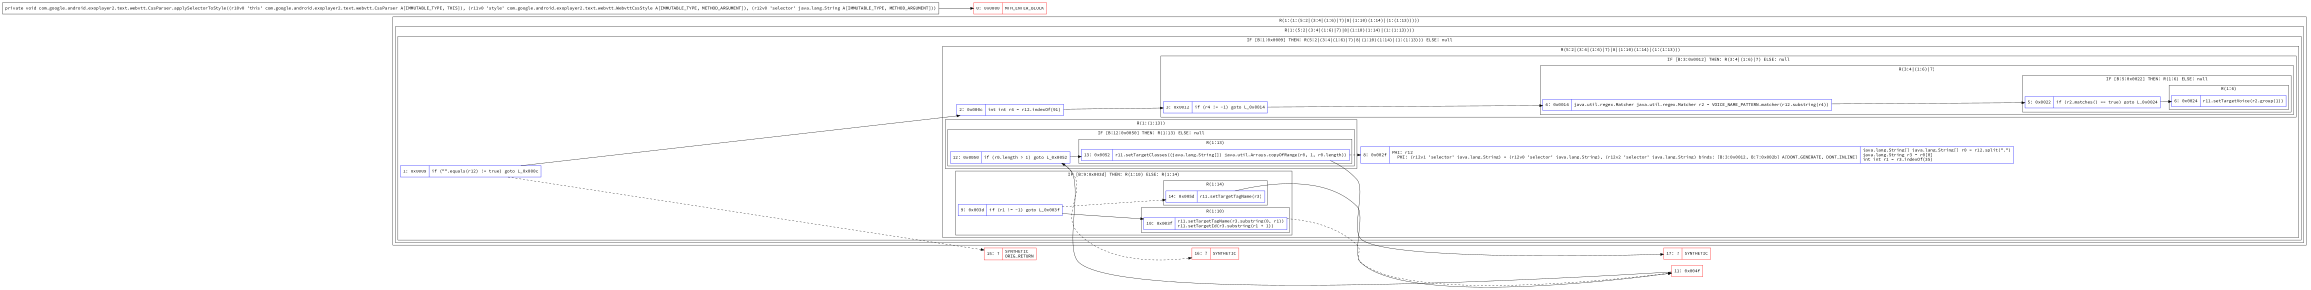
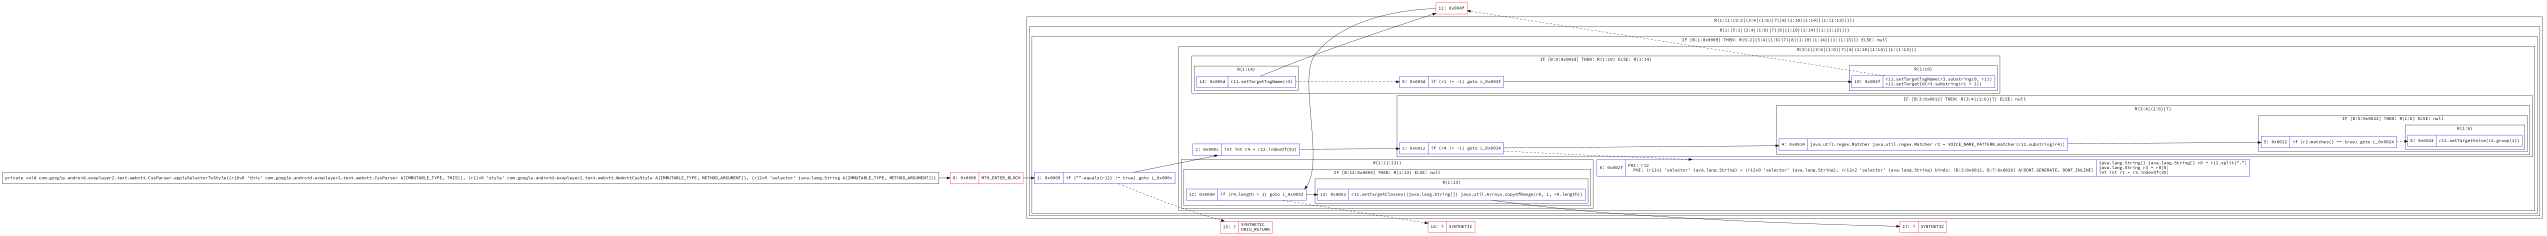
edge "5: 0x0022" -> "6: 0x0024": style solid -> dashed
edge "13: 0x0052" -> "8: 0x002f": now "3: 0x0012" -> "8: 0x002f"
edge "0: 0x0000" -> "1: 0x0009": added
edge "9: 0x003d" -> "14: 0x005d": reversed
